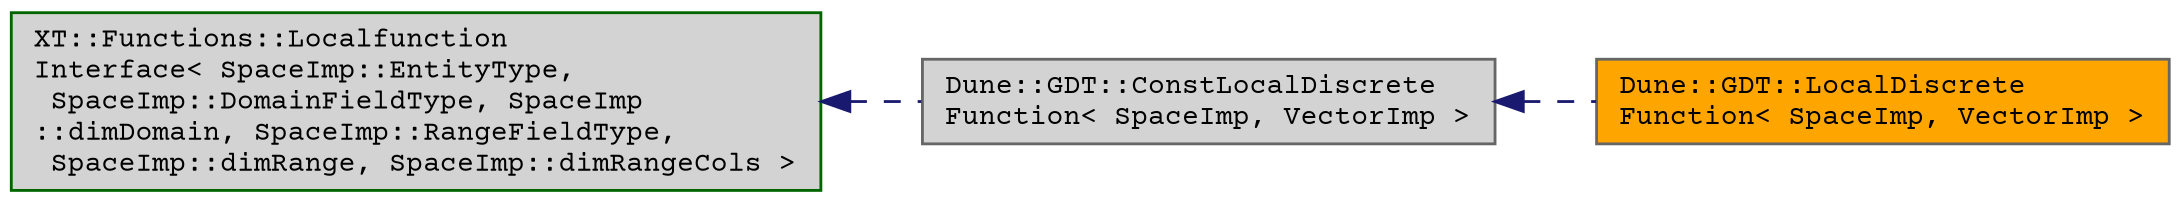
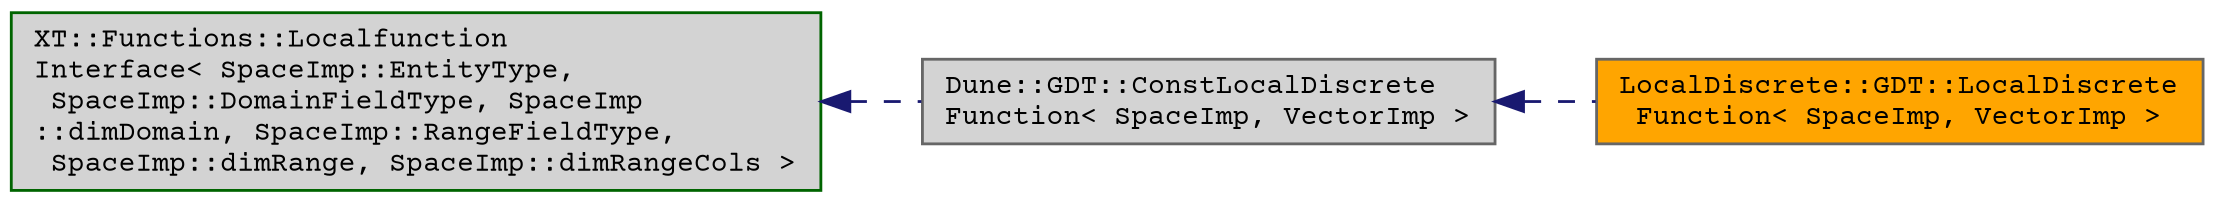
node "Dune::GDT::LocalDiscrete Function< SpaceImp, VectorImp >": label "Dune::GDT::LocalDiscrete Function< SpaceImp, VectorImp >" -> "LocalDiscrete::GDT::LocalDiscrete Function< SpaceImp, VectorImp >"
